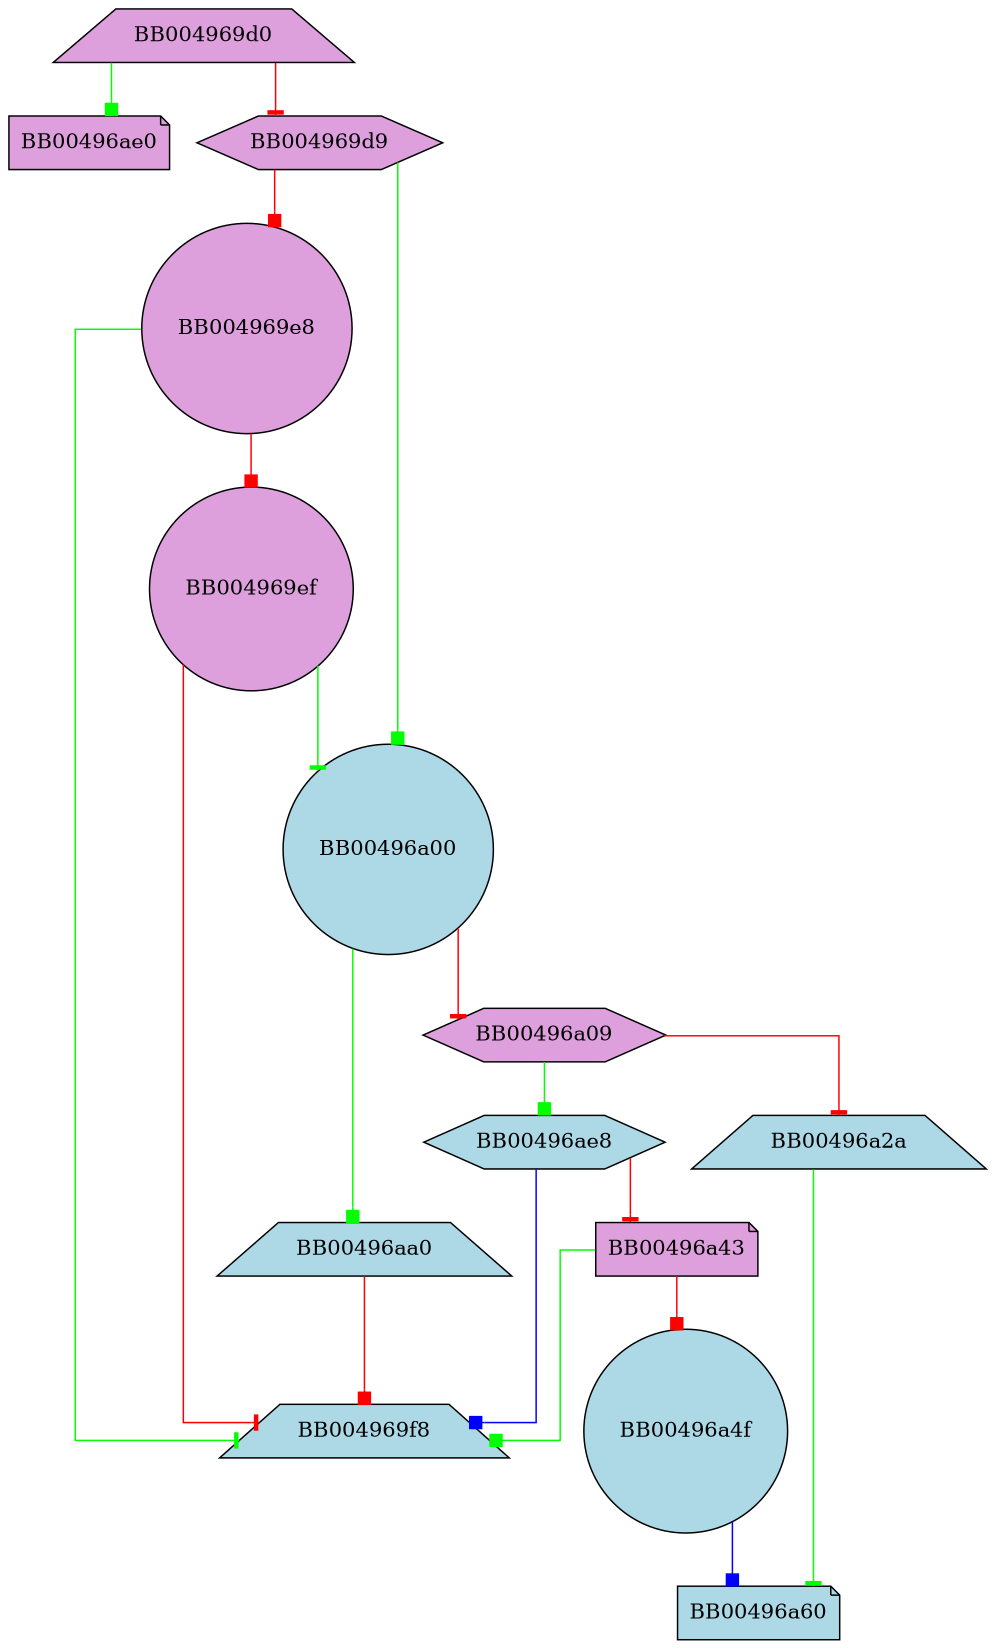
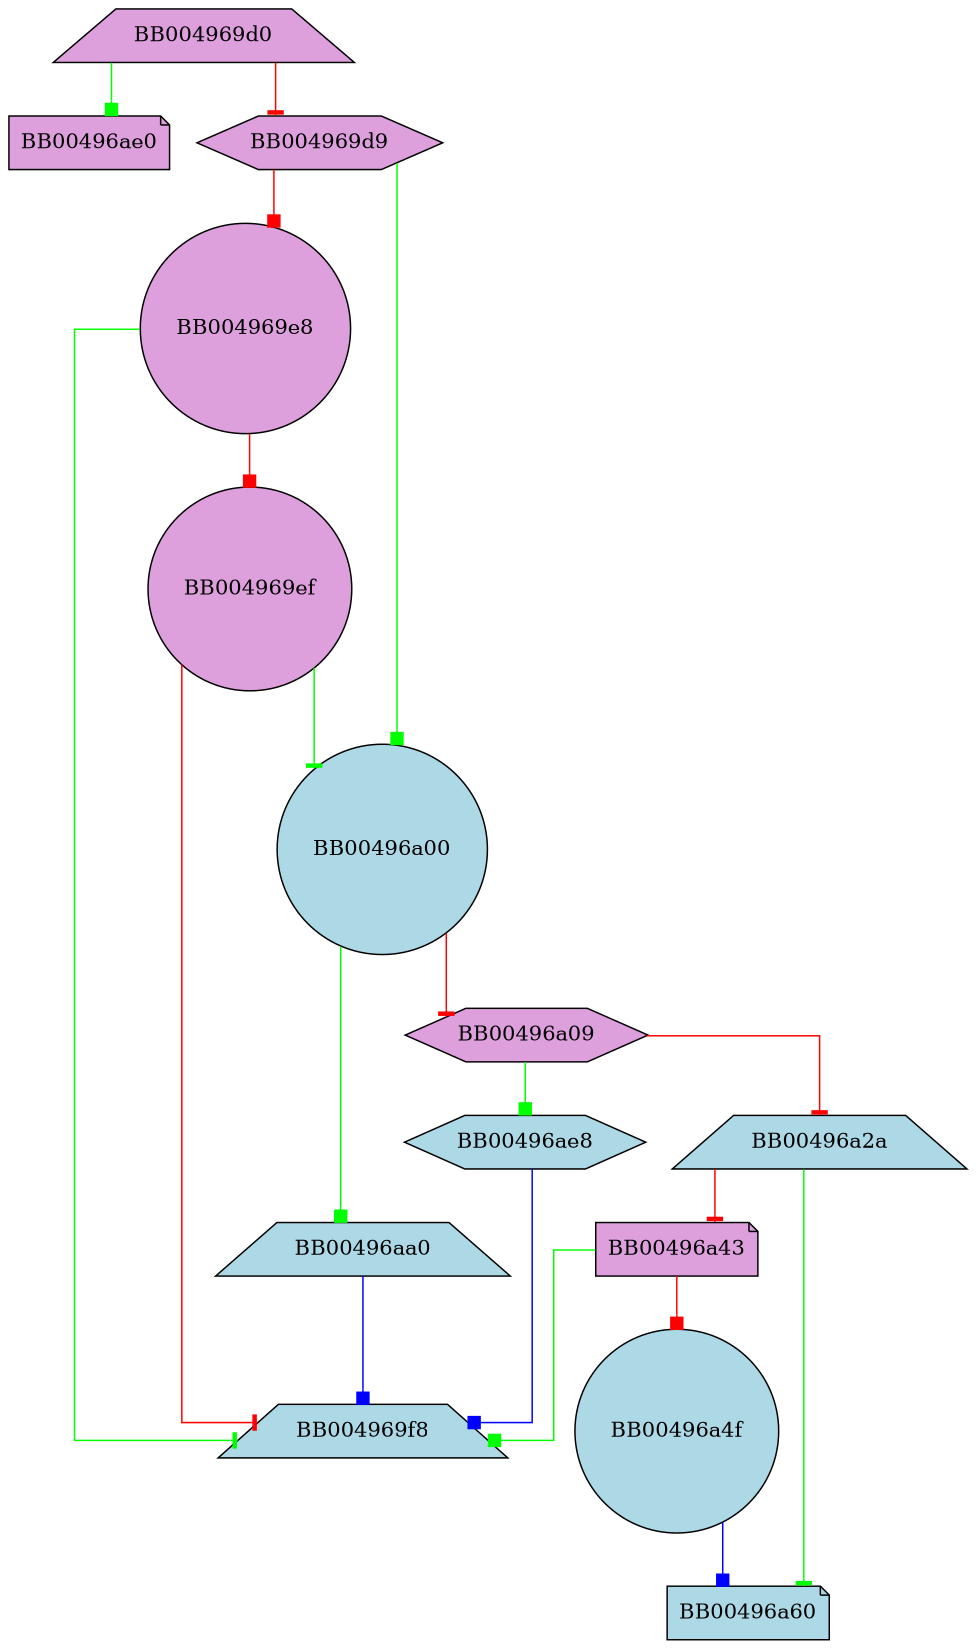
edge "BB00496ae8" -> "BB00496a43": now "BB00496a2a" -> "BB00496a43"
edge "BB00496aa0" -> "BB004969f8": color red -> blue
